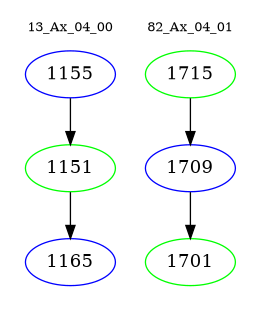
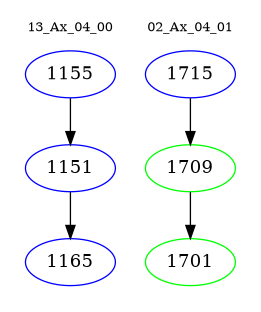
cluster "82_Ax_04_01": label "82_Ax_04_01" -> "02_Ax_04_01"
node "1715": color green -> blue
node "1151": color green -> blue
node "1709": color blue -> green
